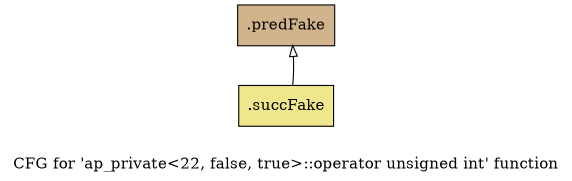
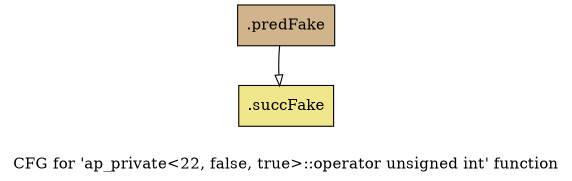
edge ".succFake" -> ".predFake": reversed
